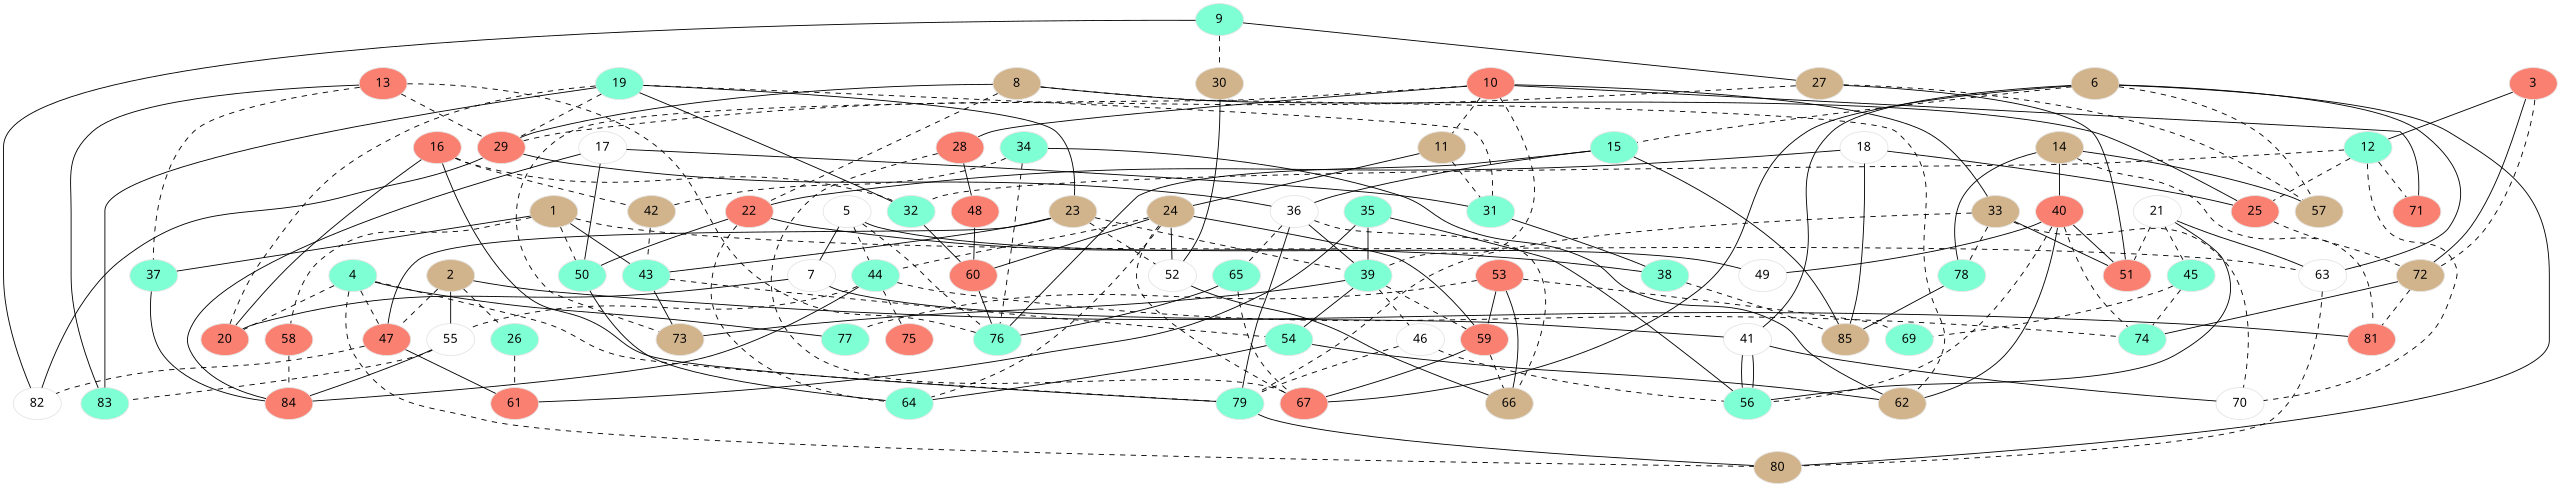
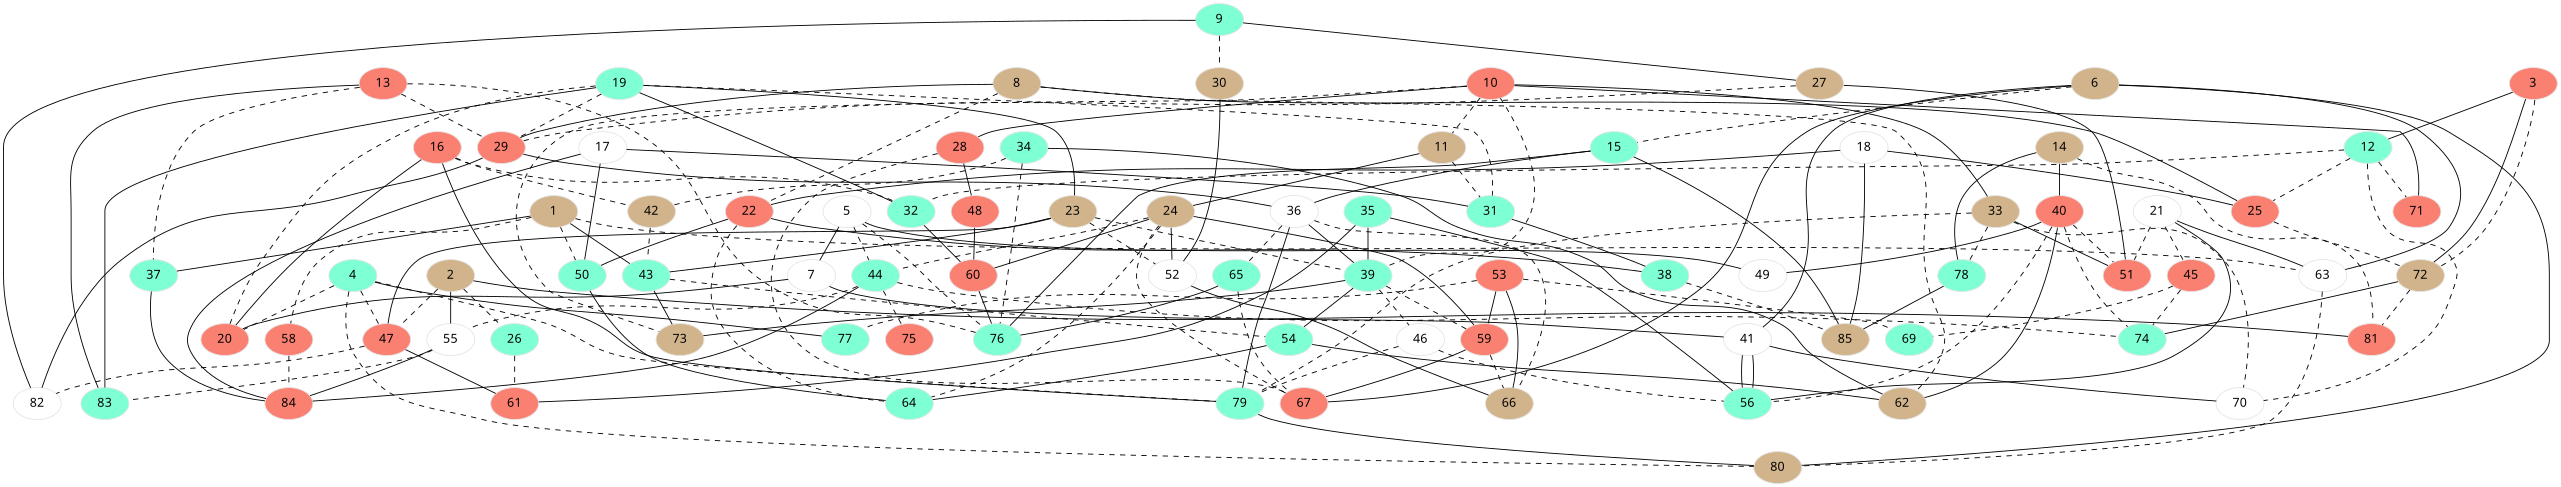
node "57": removed
edge "40" -- "51": style solid -> dashed
node "45": fillcolor aquamarine -> salmon
